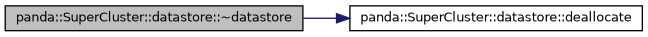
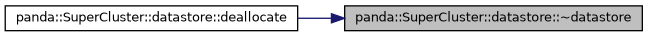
edge "panda::SuperCluster::datastore::~datastore" -> "panda::SuperCluster::datastore::deallocate": reversed
